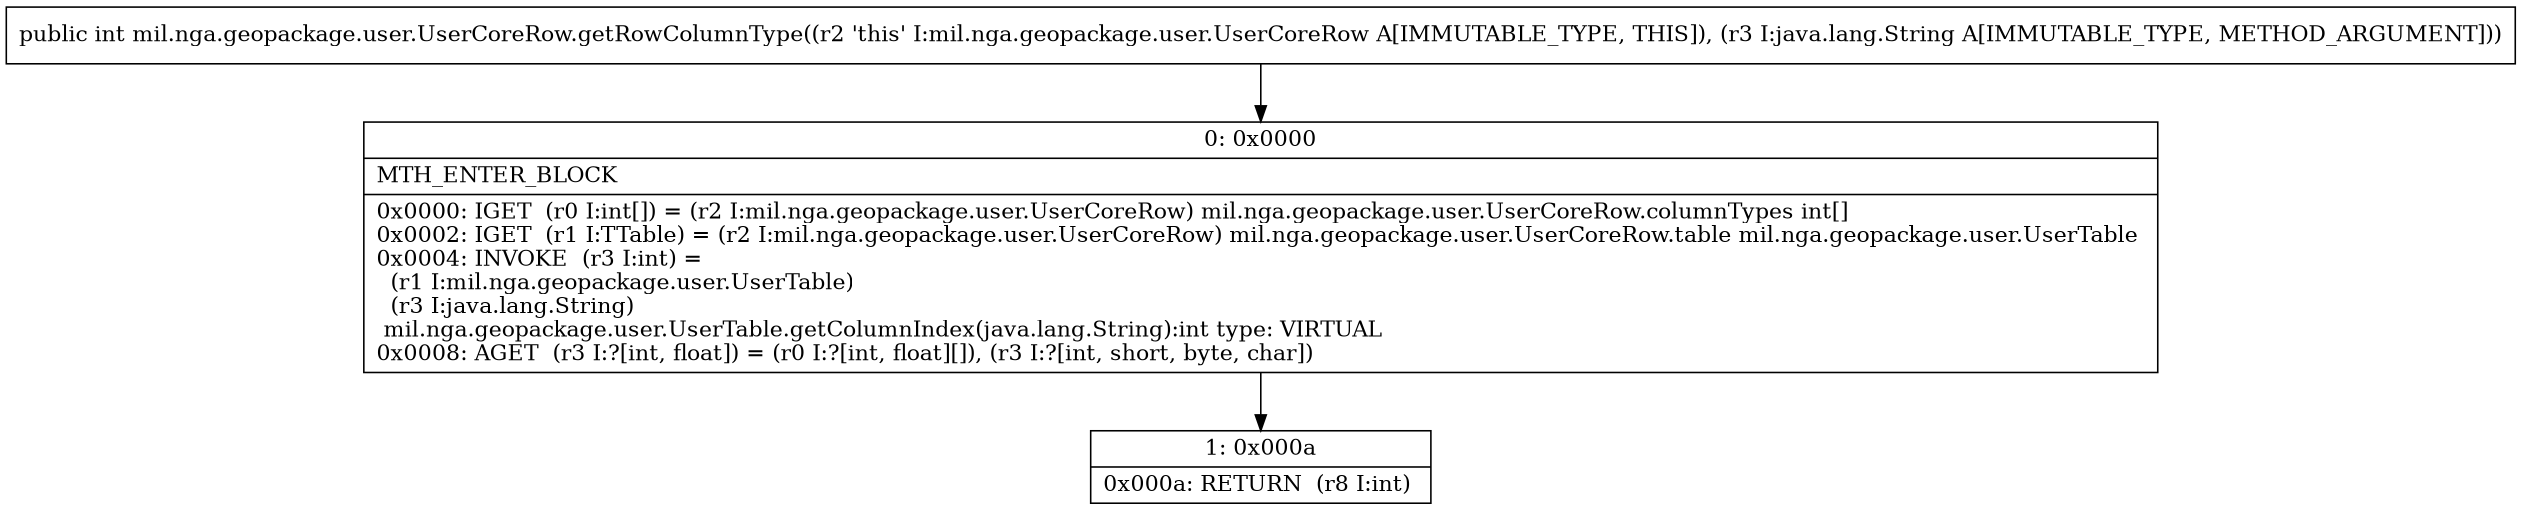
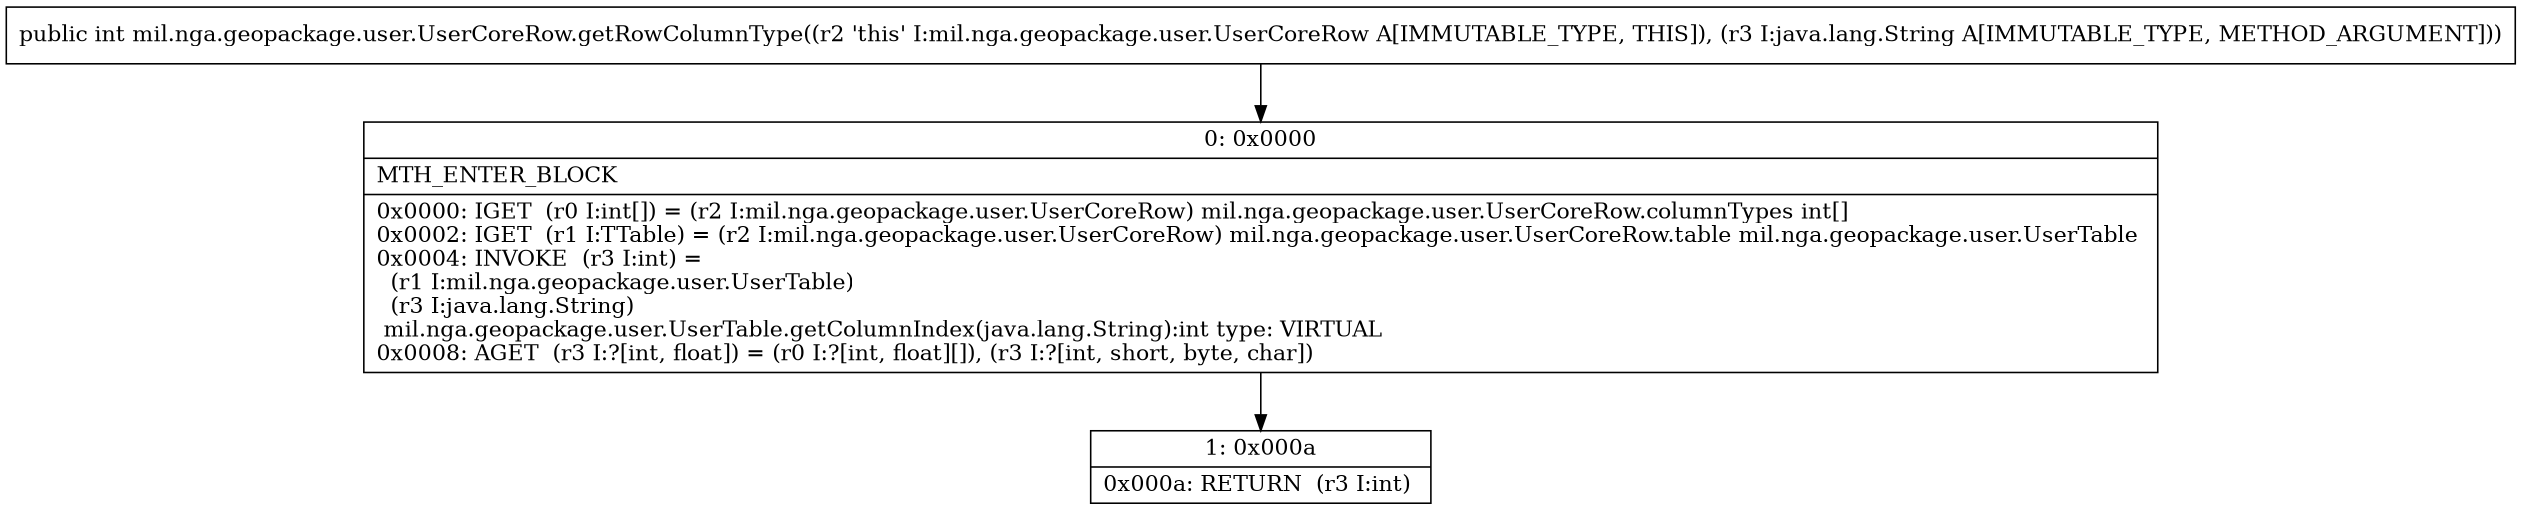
node "1: 0x000a": text "0x000a: RETURN  (r8 I:int)" -> "0x000a: RETURN  (r3 I:int)"
